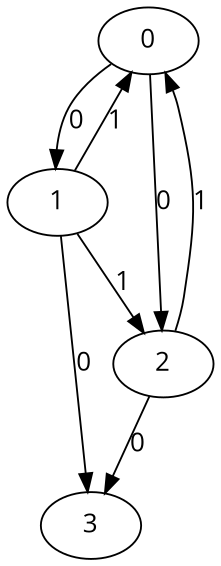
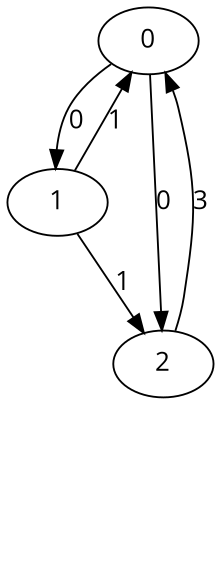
edge "2" -> "0": label "1" -> "3"
node "3": removed
